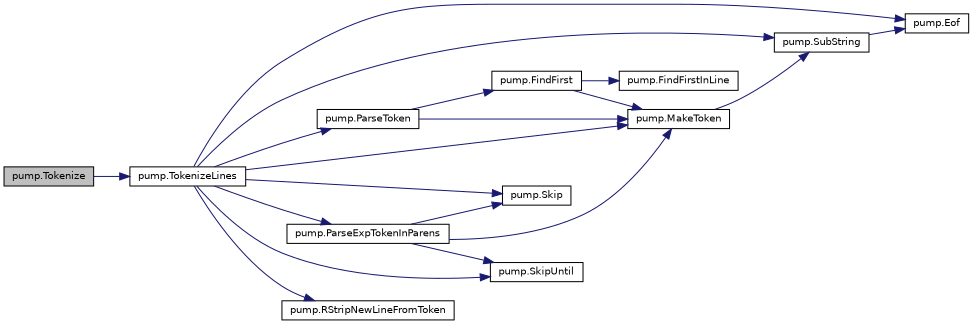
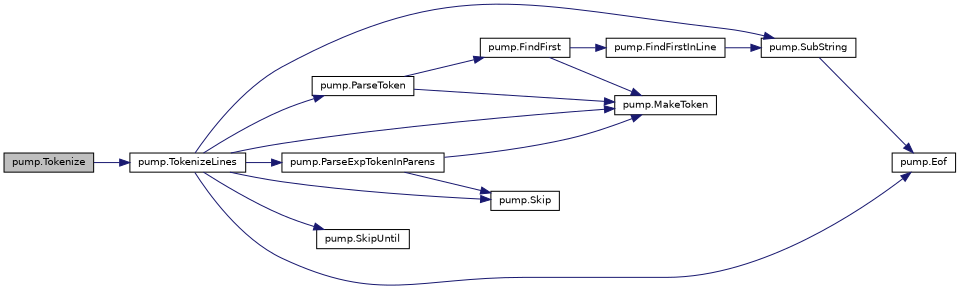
edge "pump.MakeToken" -> "pump.SubString": now "pump.FindFirstInLine" -> "pump.SubString"
edge "pump.ParseExpTokenInParens" -> "pump.SkipUntil": removed
node "pump.RStripNewLineFromToken": removed
